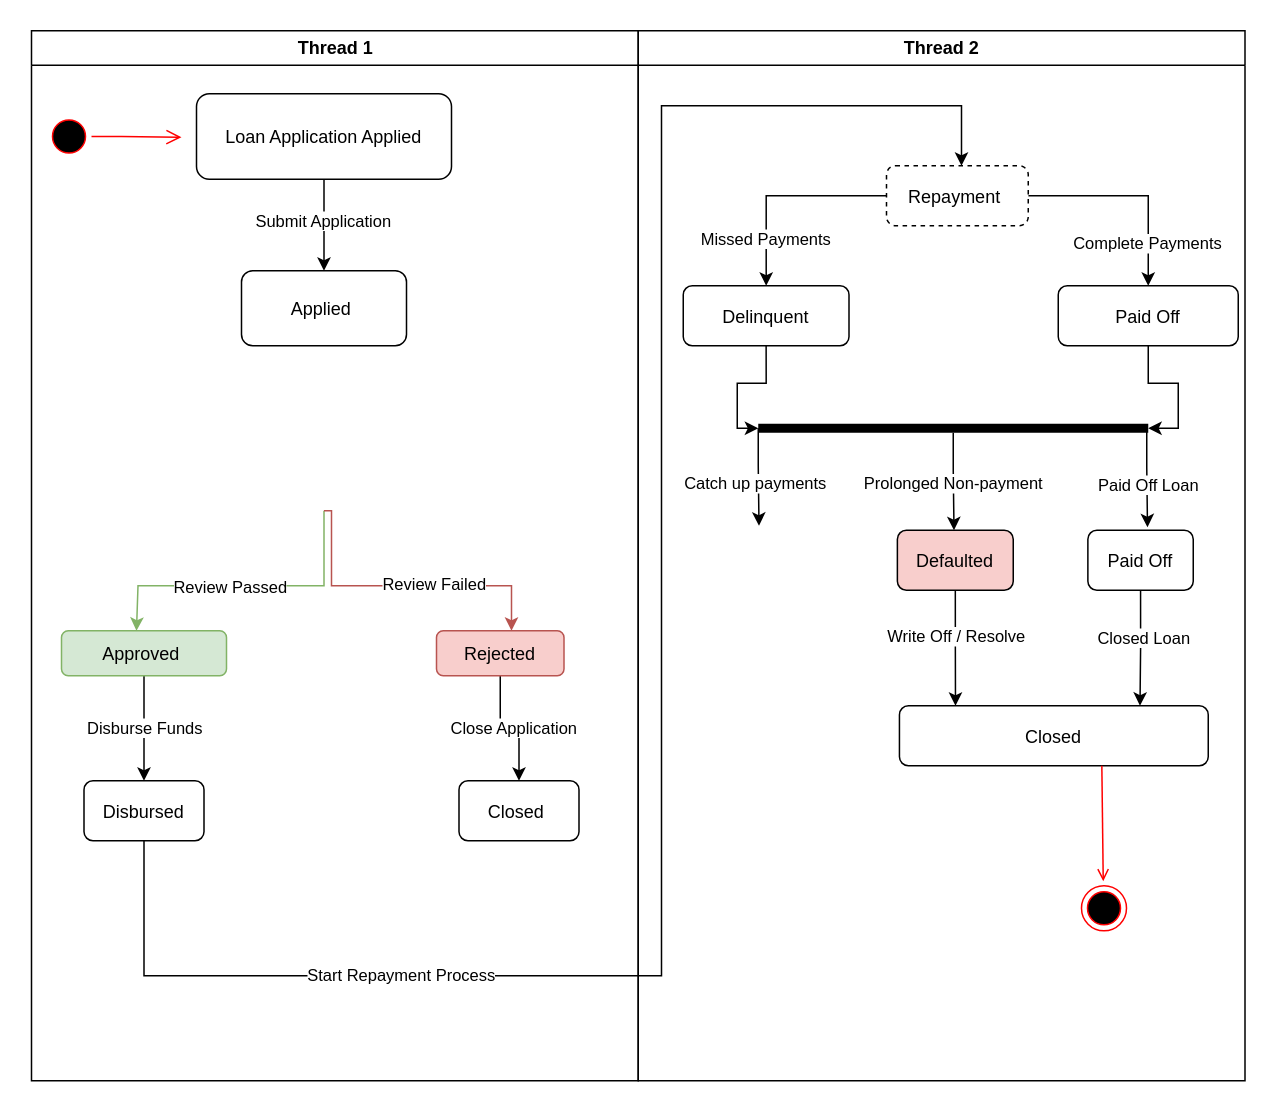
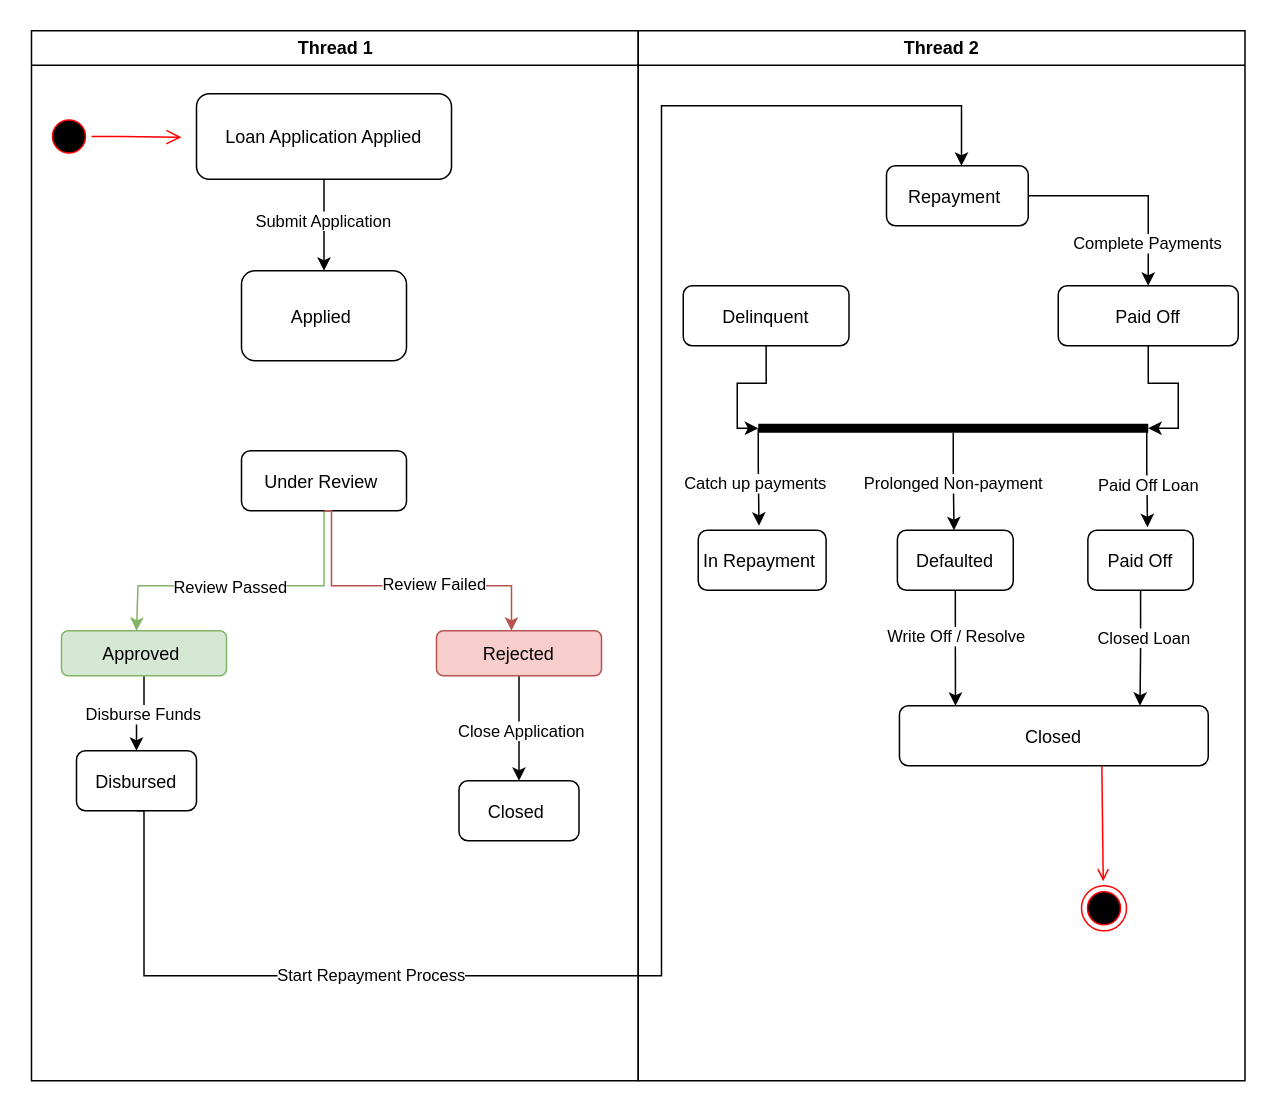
edge "Repayment" -> "Delinquent": removed, label "Missed Payments"
node "Repayment": style dashed -> solid
node "Applied": size 165x75 -> 165x90
node "Under Review": added
node "In Repayment": added
node "Defaulted": fillcolor #f8cecc -> #ffffff
node "Rejected": size 128x45 -> 165x45
node "Disbursed": moved (144, 811) -> (137, 781)
